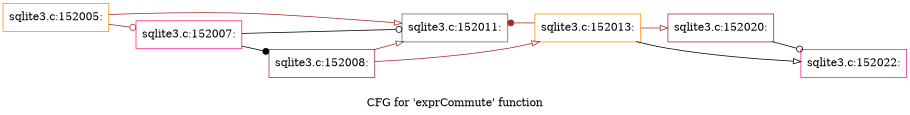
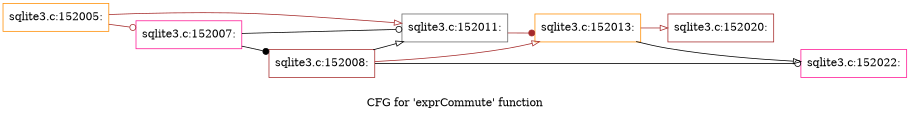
edge "sqlite3.c:152013:" -> "sqlite3.c:152011:": reversed
edge "sqlite3.c:152020:" -> "sqlite3.c:152022:": now "sqlite3.c:152008:" -> "sqlite3.c:152022:"
edge "sqlite3.c:152008:" -> "sqlite3.c:152011:": color brown -> black
